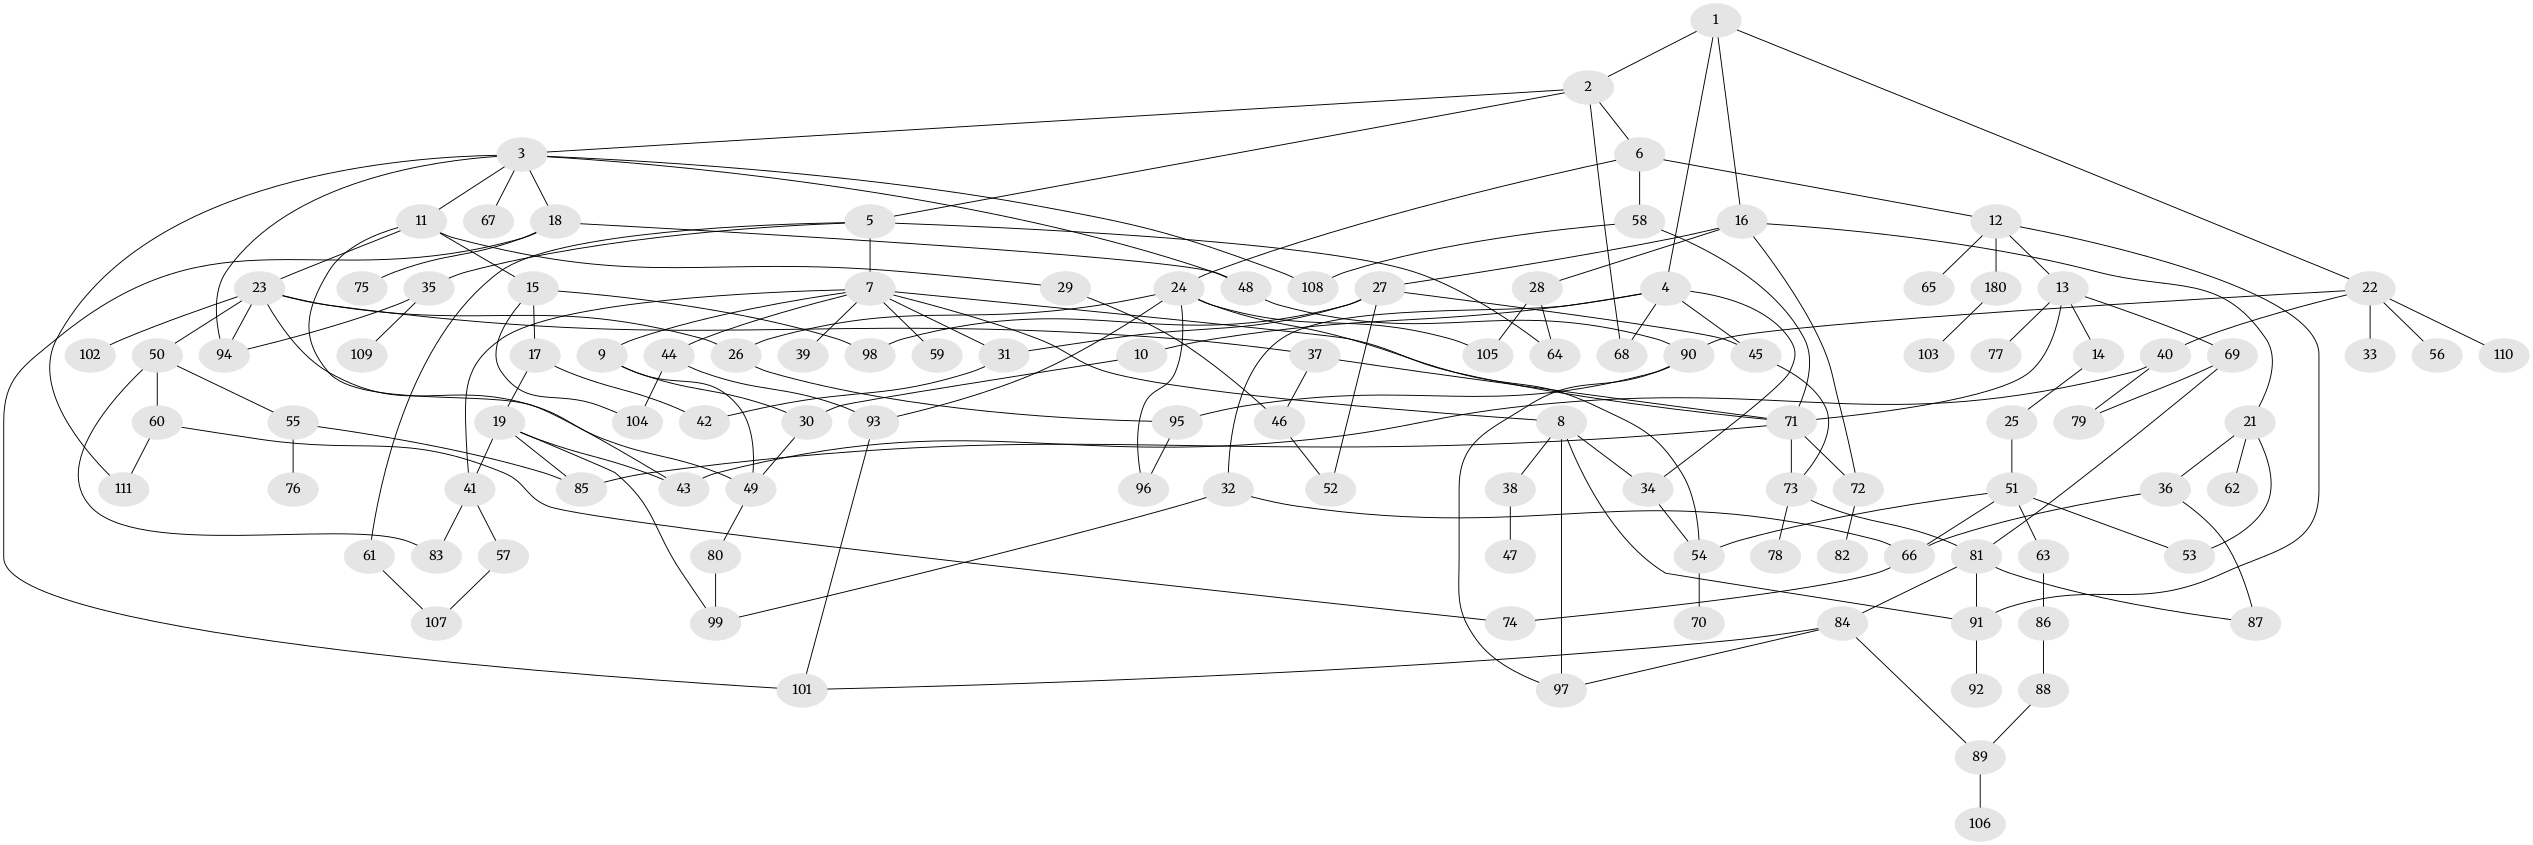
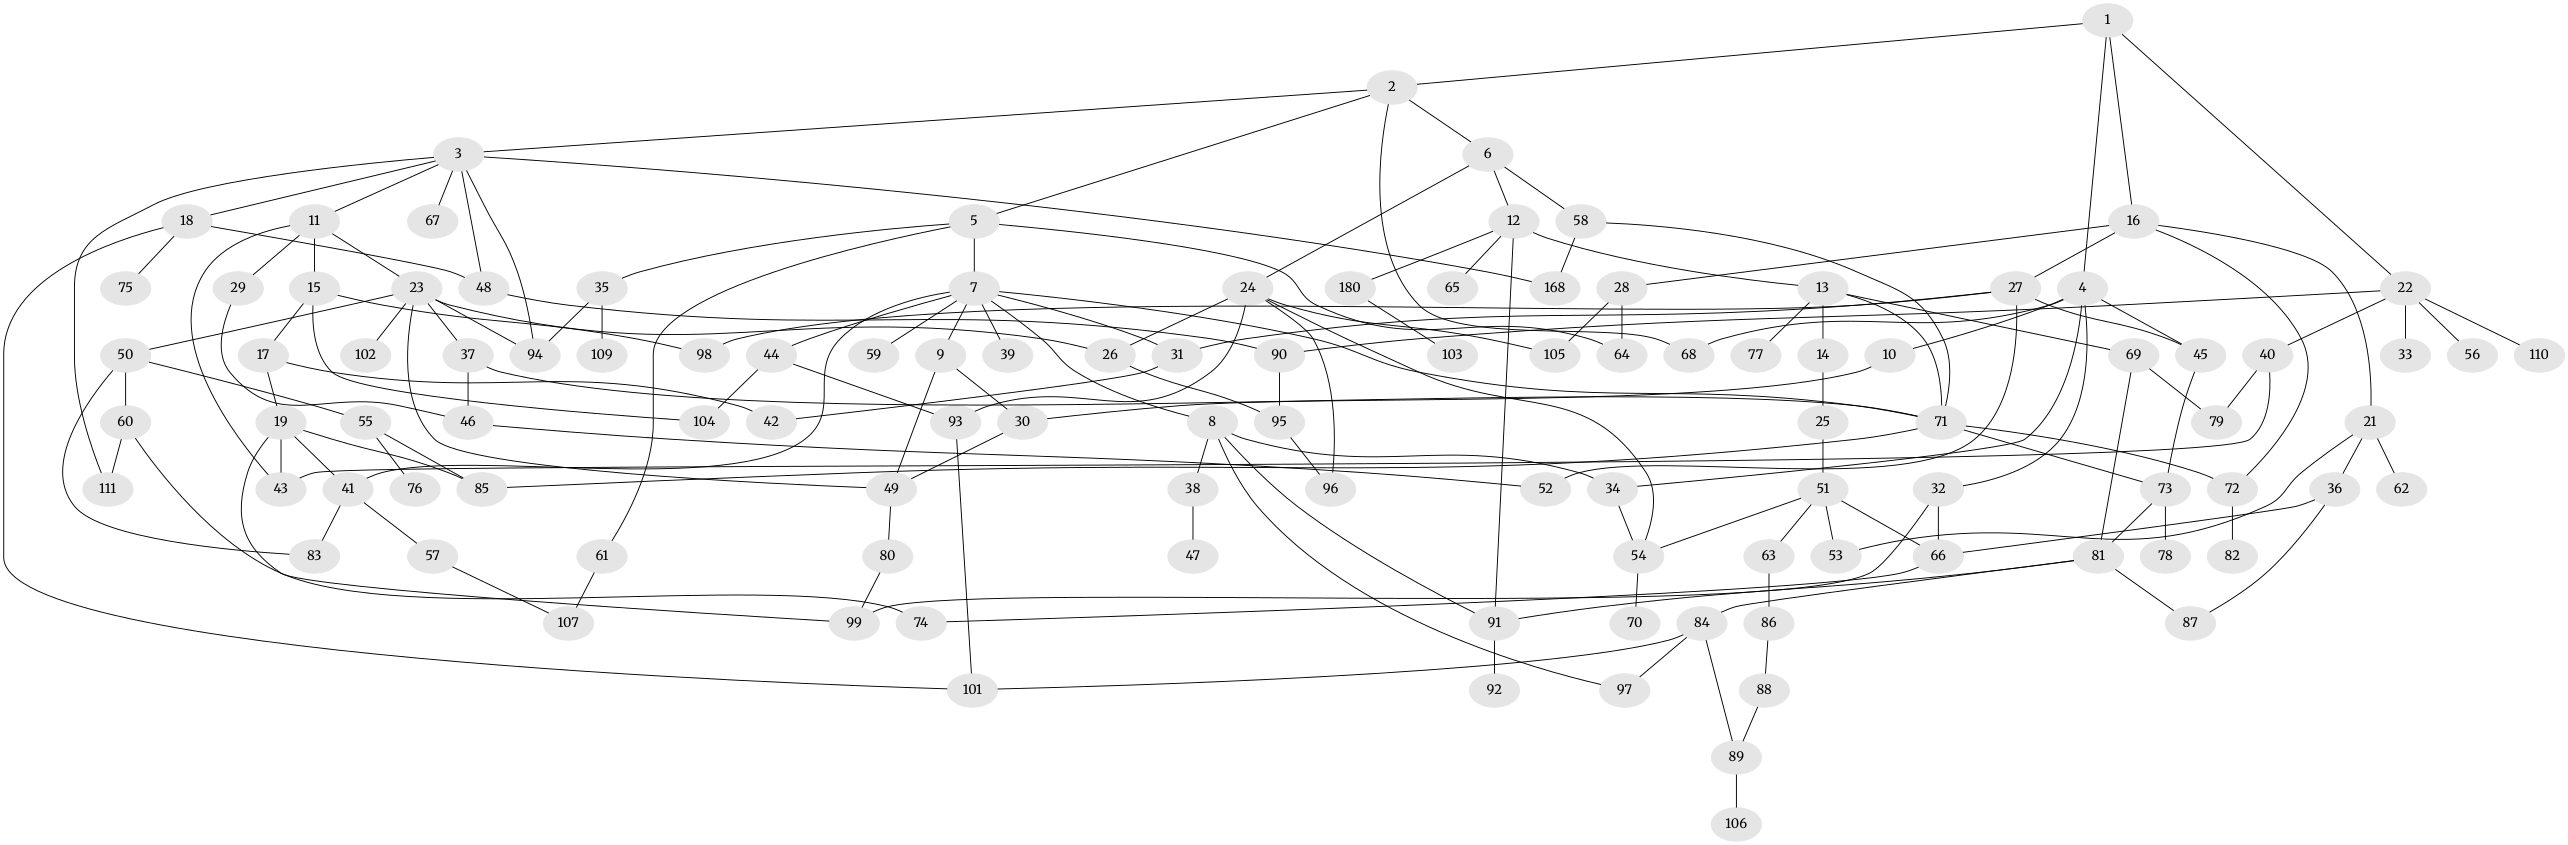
node "108": label "108" -> "168"
edge "90" -- "97": removed
